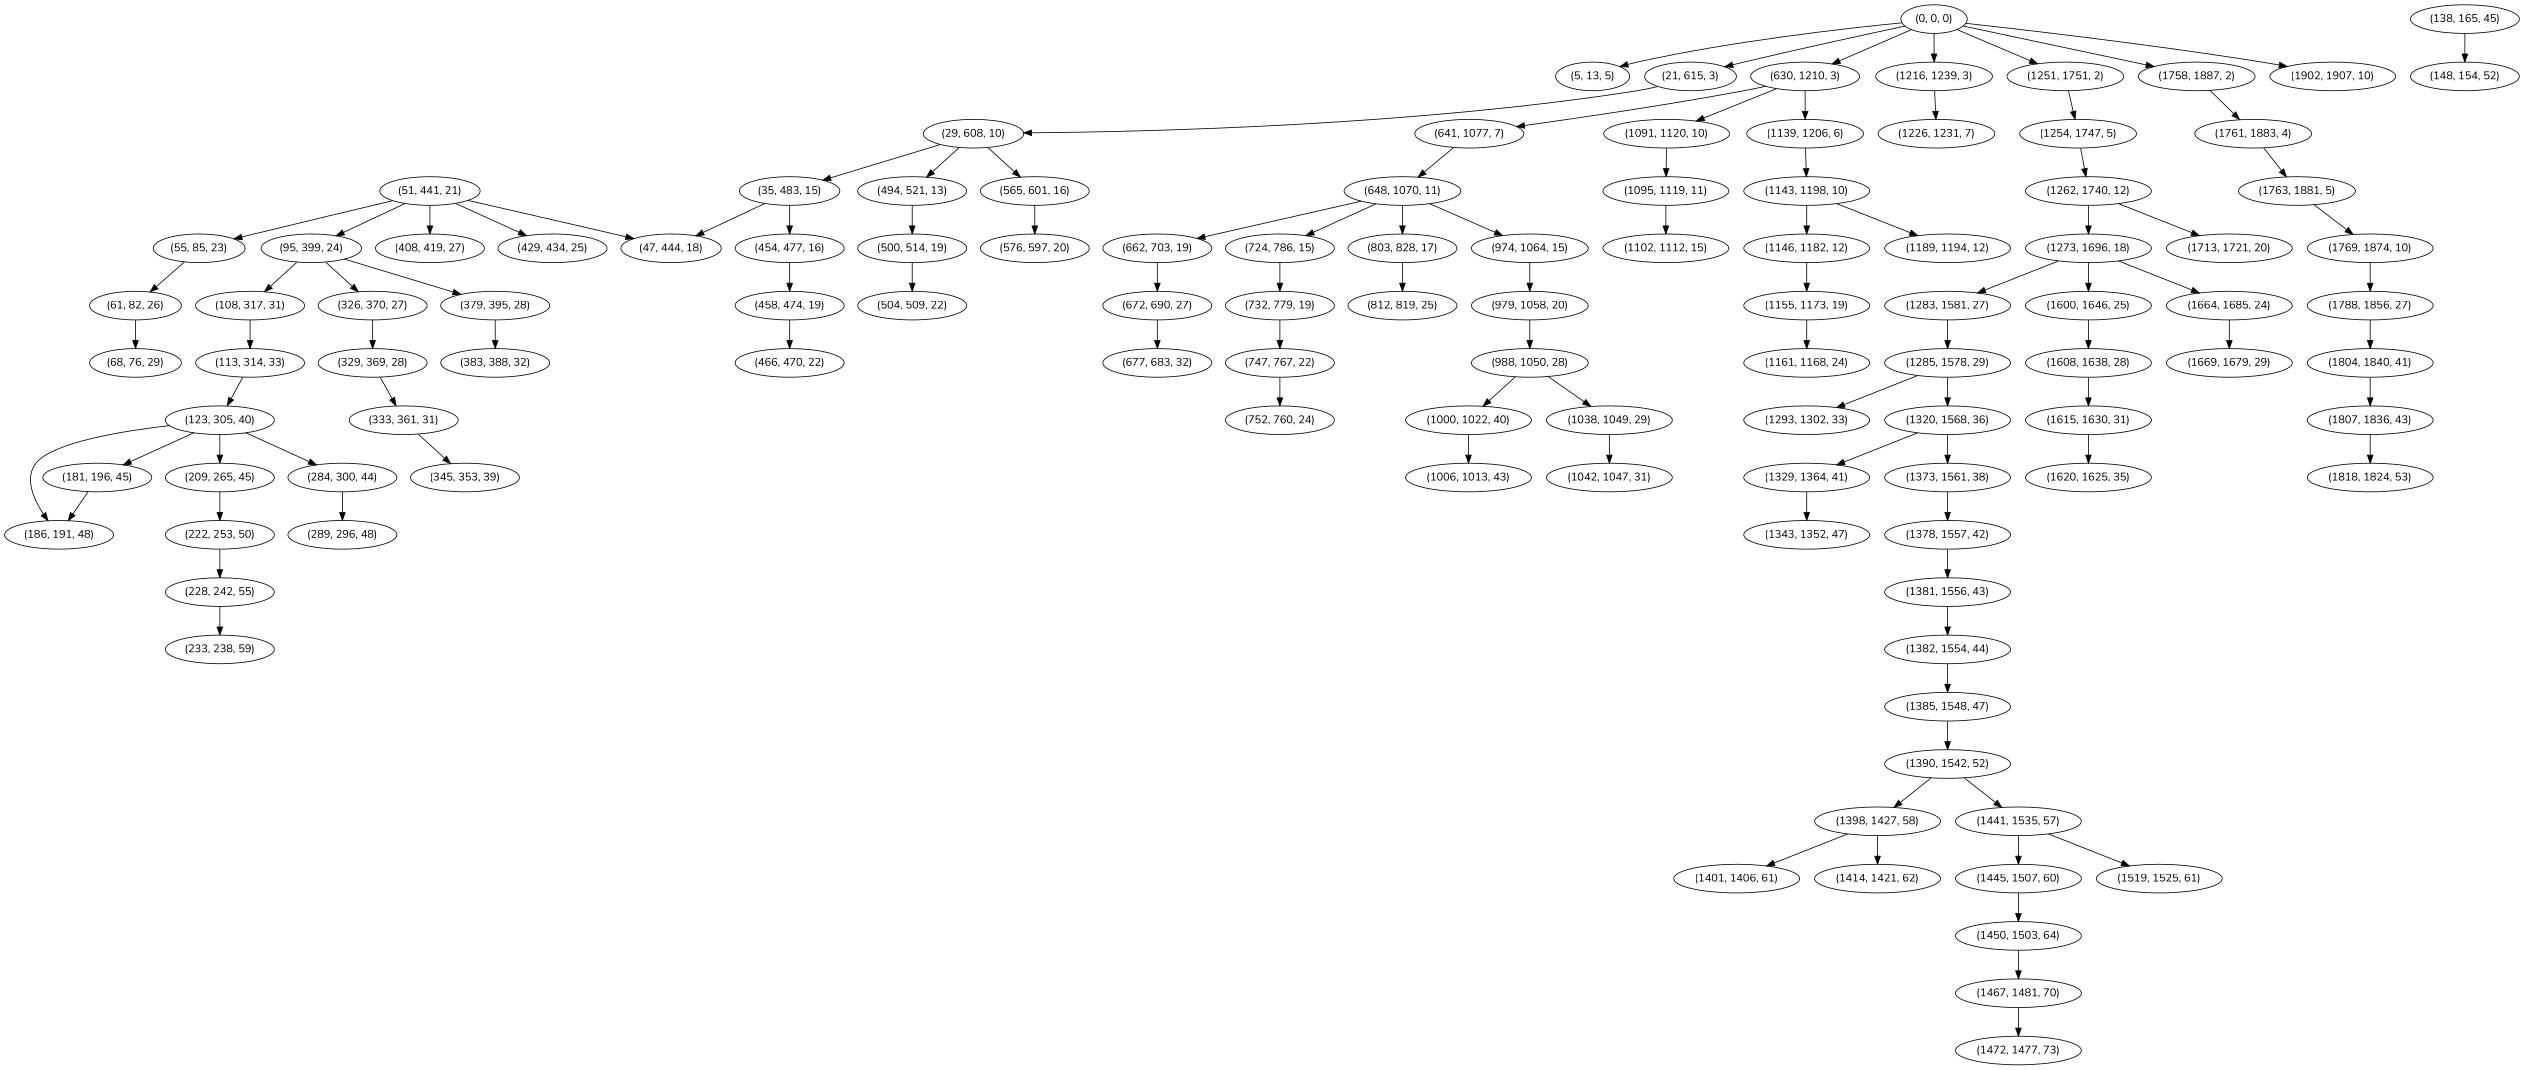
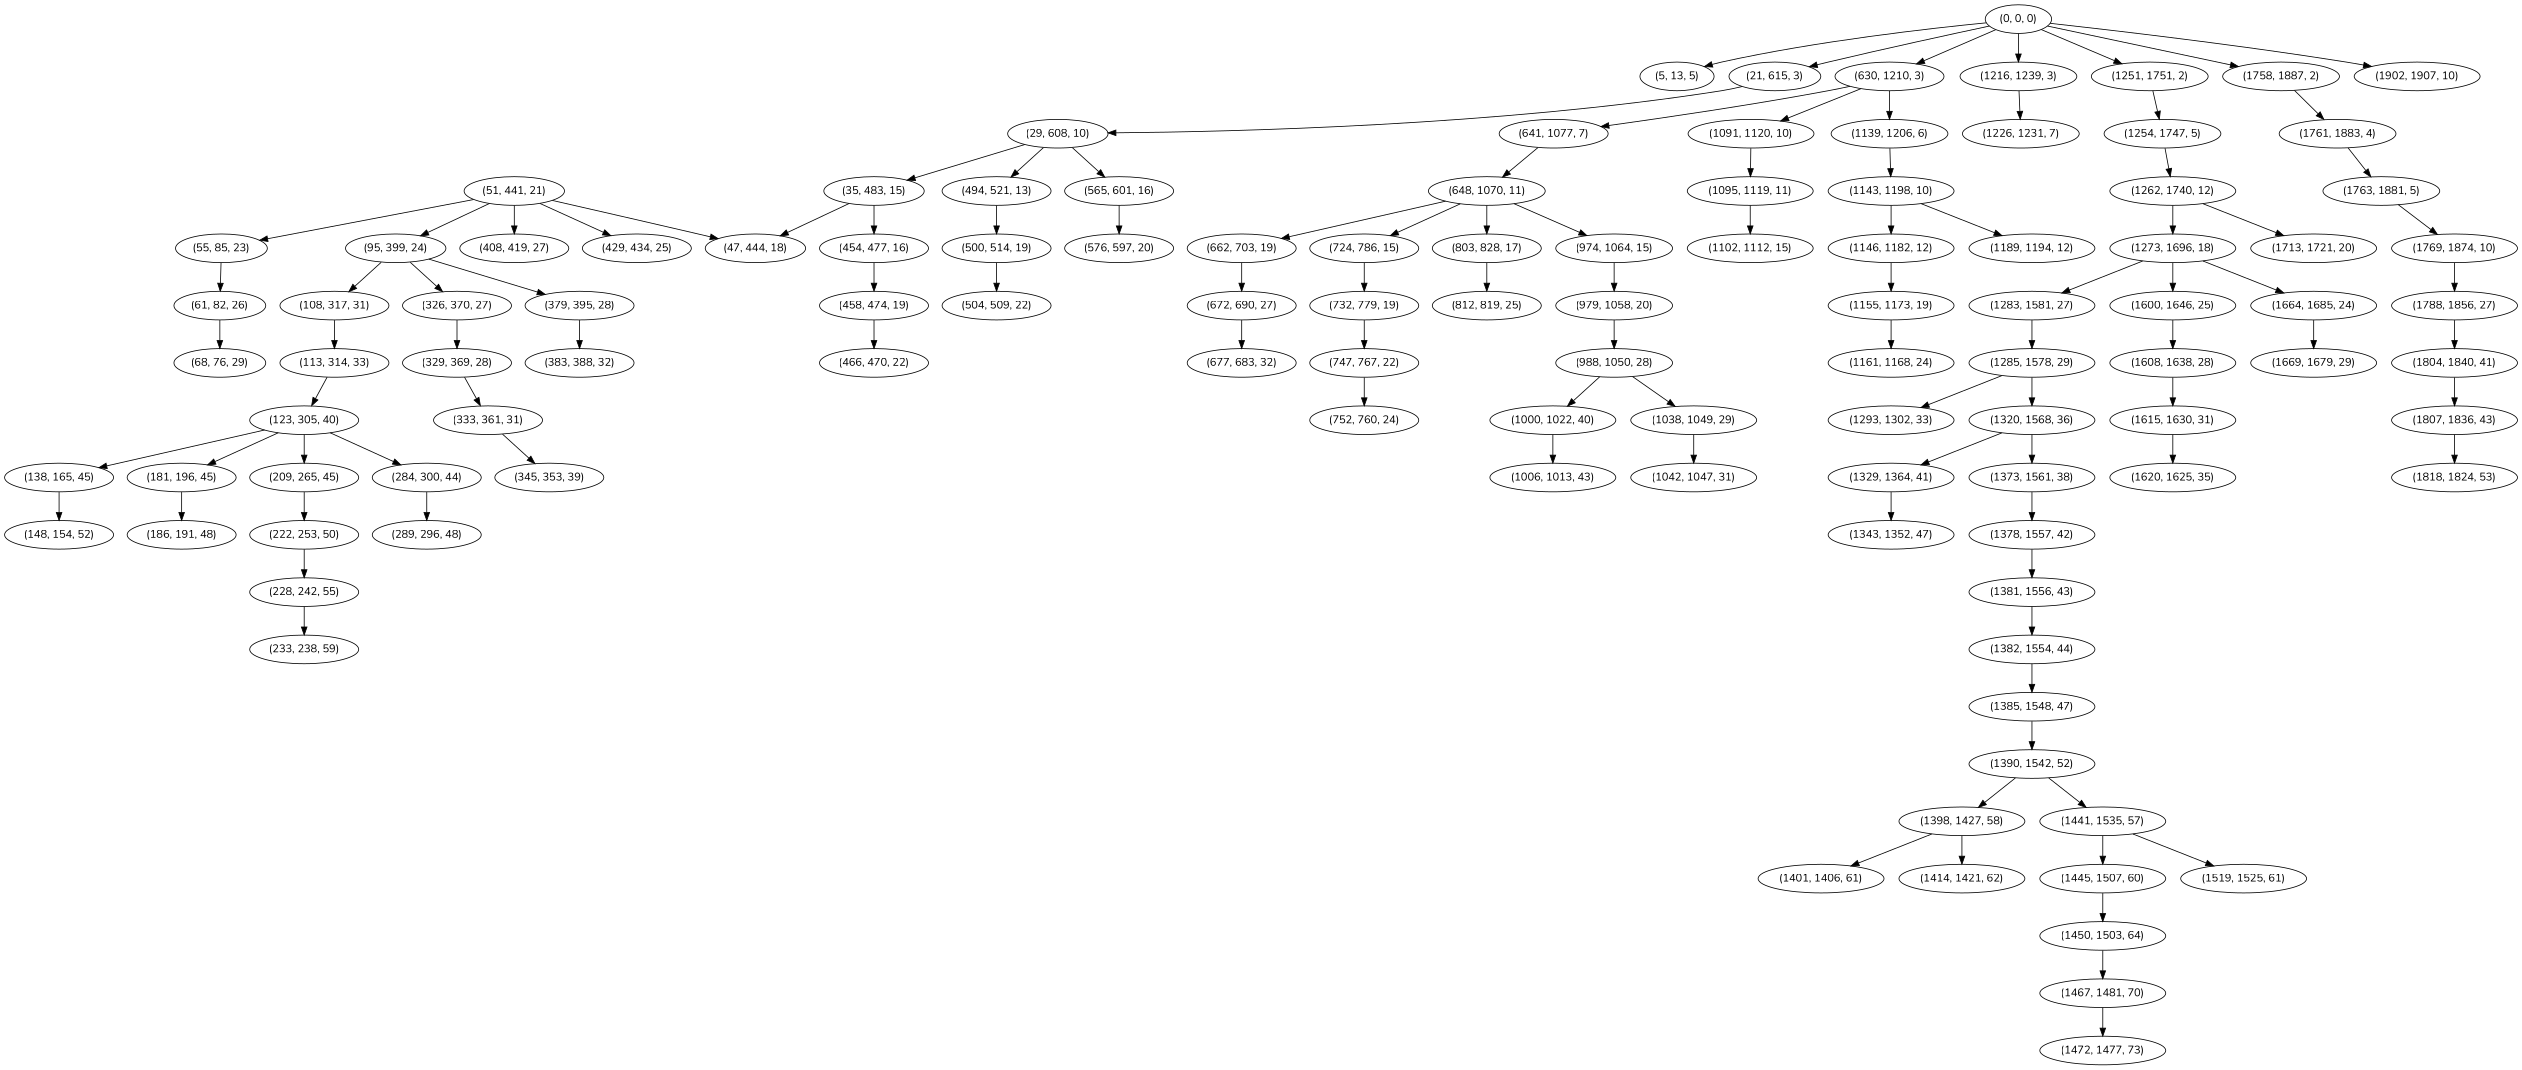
edge "(123, 305, 40)" -> "(186, 191, 48)": now "(123, 305, 40)" -> "(138, 165, 45)"
